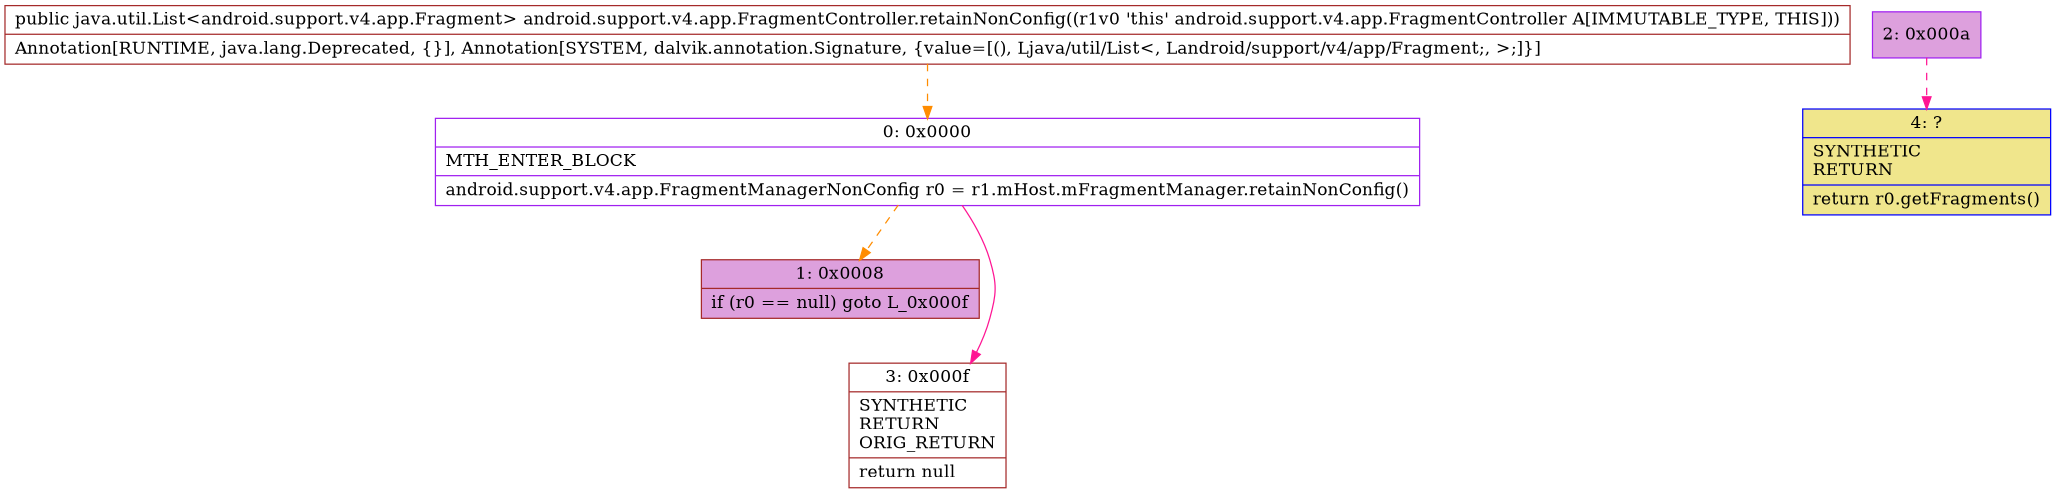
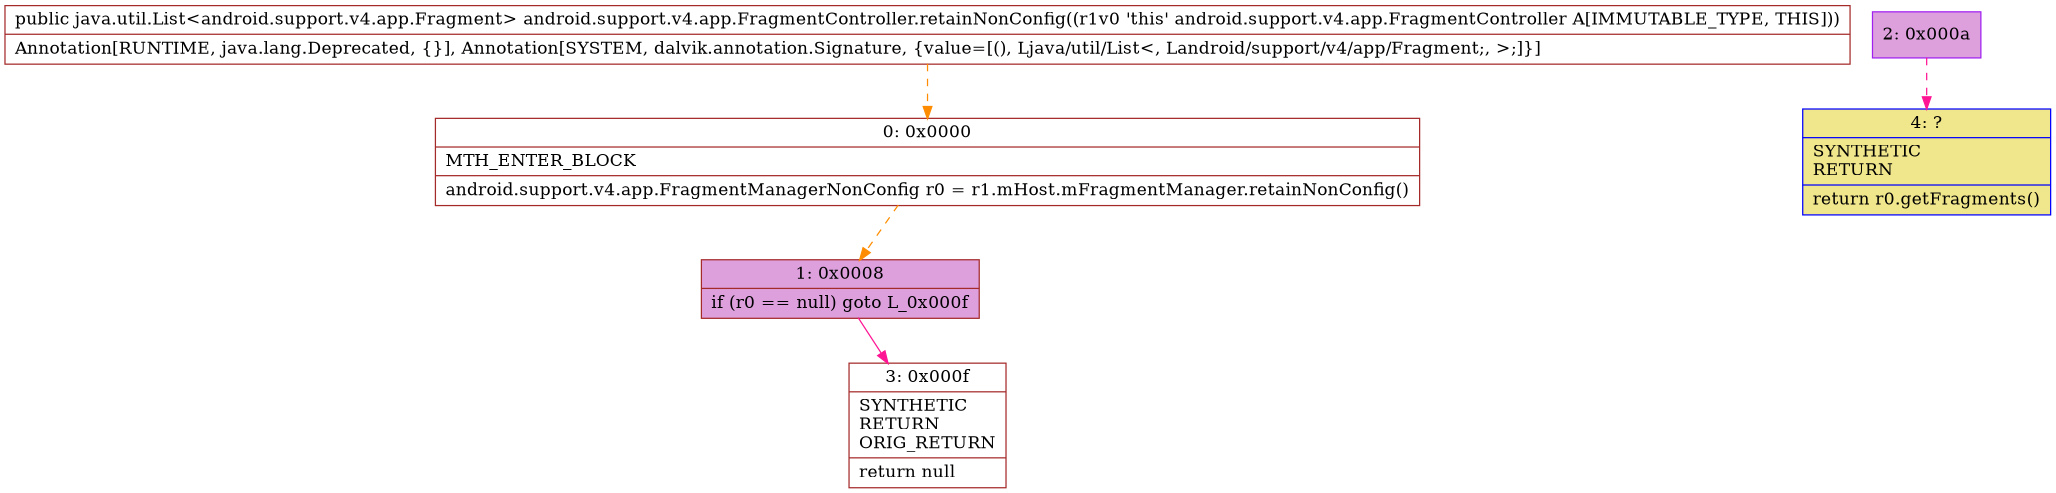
node "0: 0x0000": color purple -> brown
edge "0: 0x0000" -> "3: 0x000f": now "1: 0x0008" -> "3: 0x000f"
